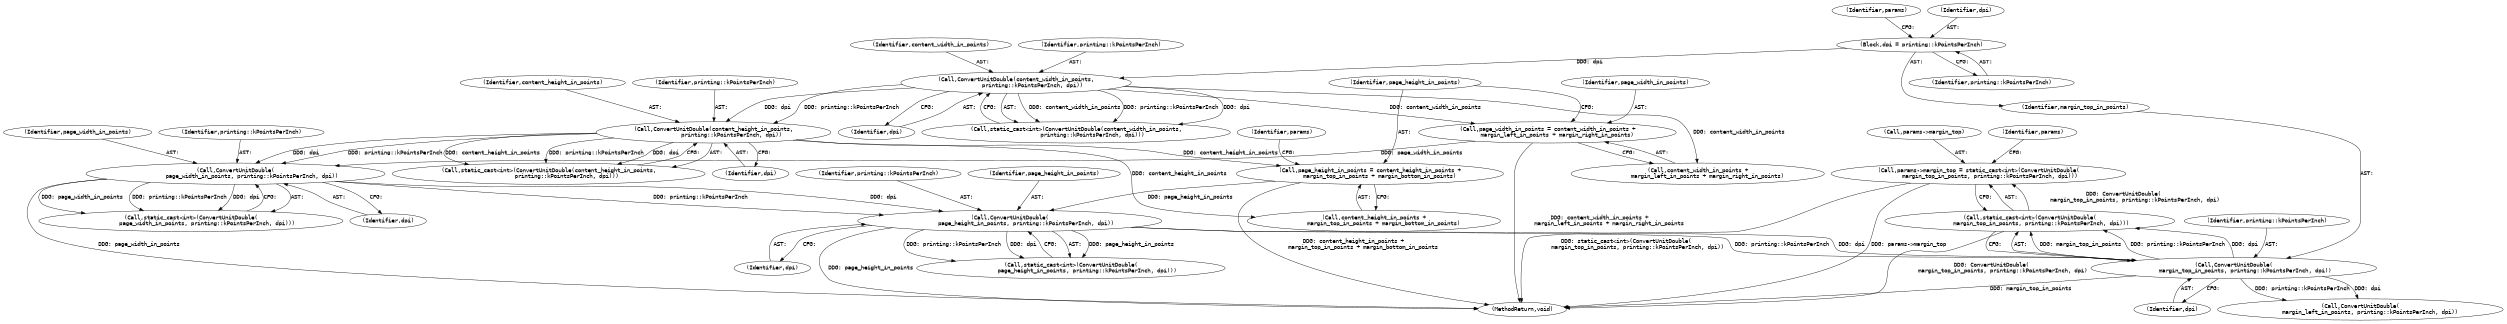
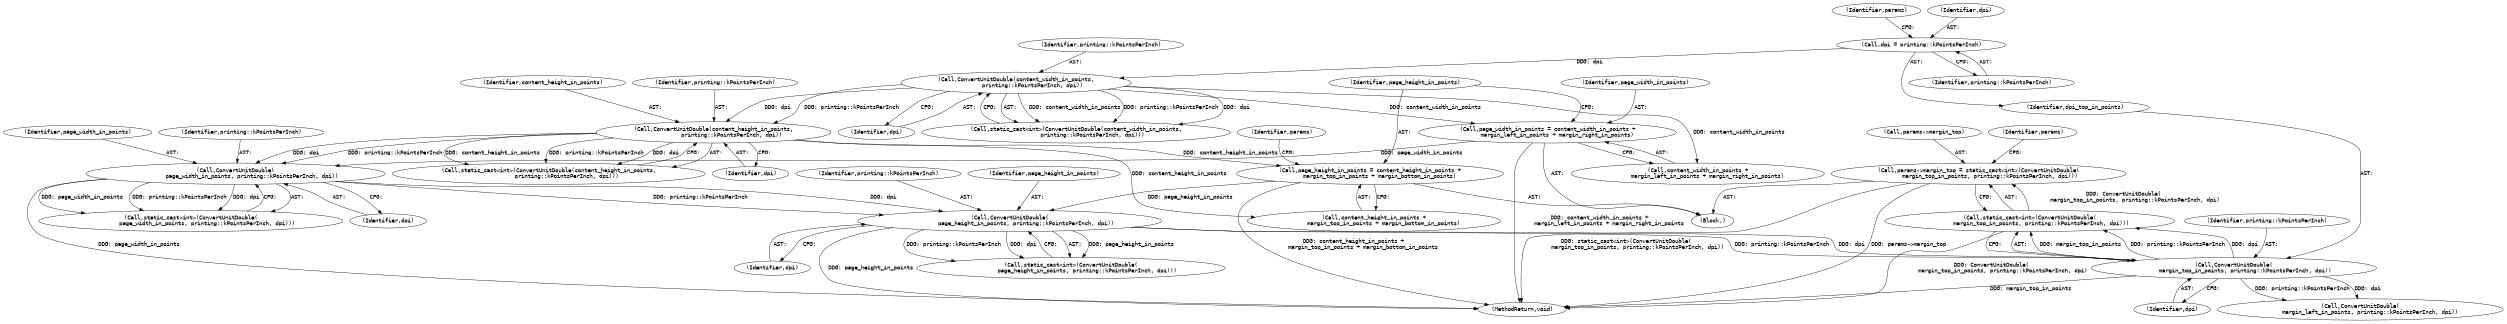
node "(Identifier,content_width_in_points)": removed
node "(Block,dpi = printing::kPointsPerInch)": label "(Block,dpi = printing::kPointsPerInch)" -> "(Call,dpi = printing::kPointsPerInch)"
node "(Identifier,margin_top_in_points)": label "(Identifier,margin_top_in_points)" -> "(Identifier,dpi_top_in_points)"
node "(Block,)": added
